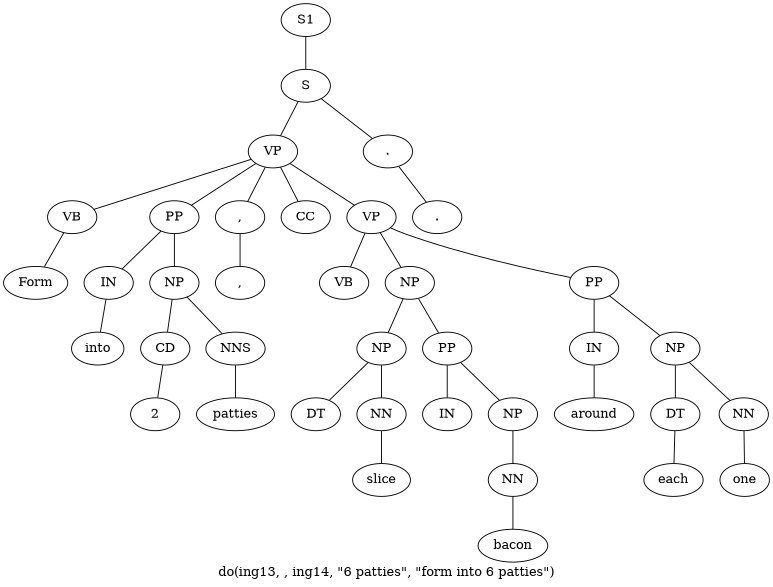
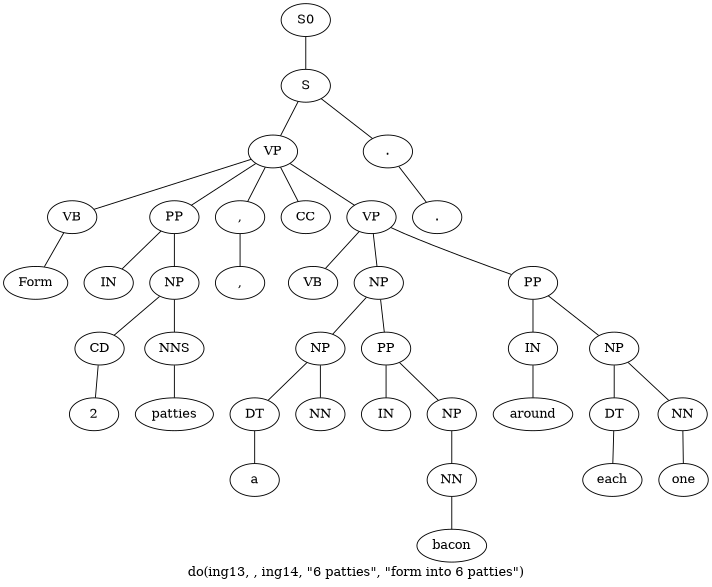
node "S1": label "S1" -> "S0"
node "into": removed
node "a": added
node "slice": removed
